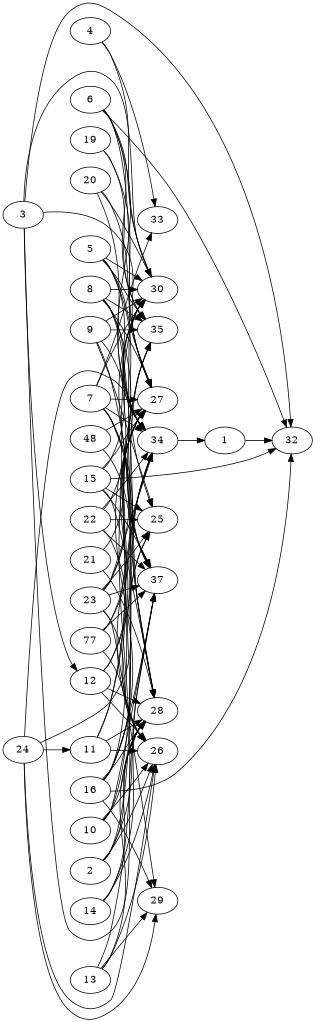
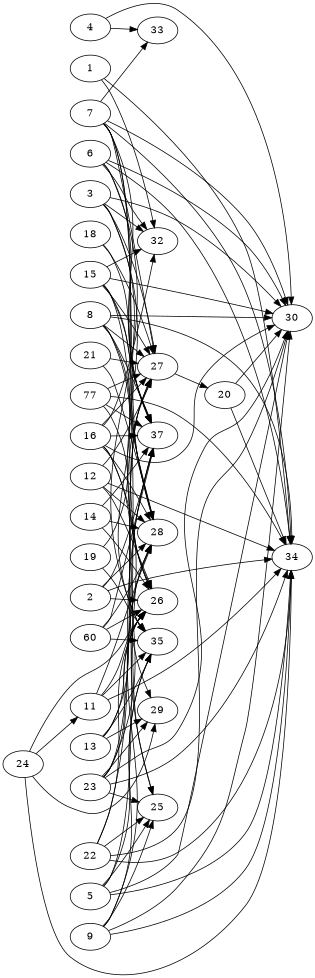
edge "20" -> "27": reversed
node "48": label "48" -> "18"
edge "34" -> "1": reversed
edge "3" -> "12": now "3" -> "26"
edge "24" -> "25": removed
node "10": label "10" -> "60"
